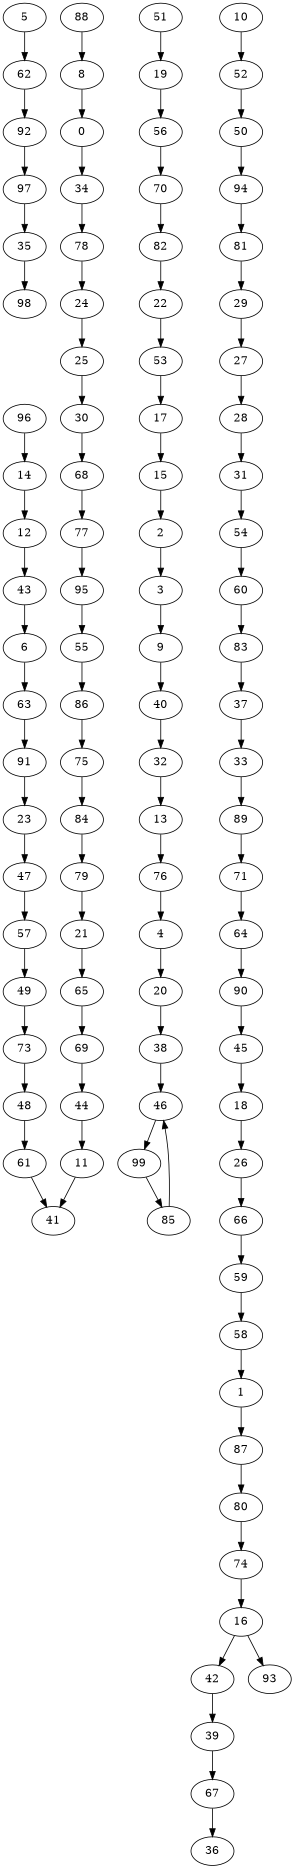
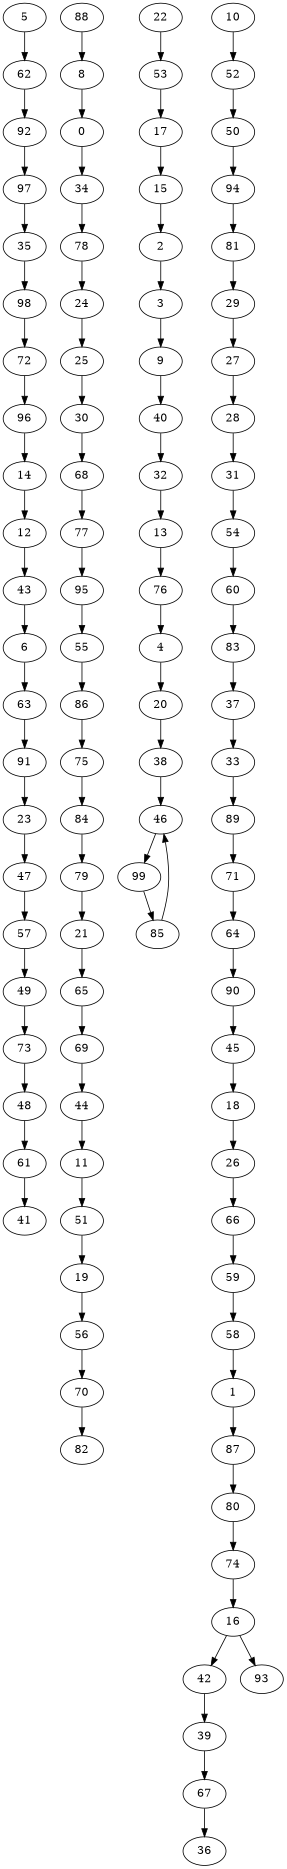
edge "82" -> "22": removed
node "72": added
edge "11" -> "41": now "11" -> "51"
